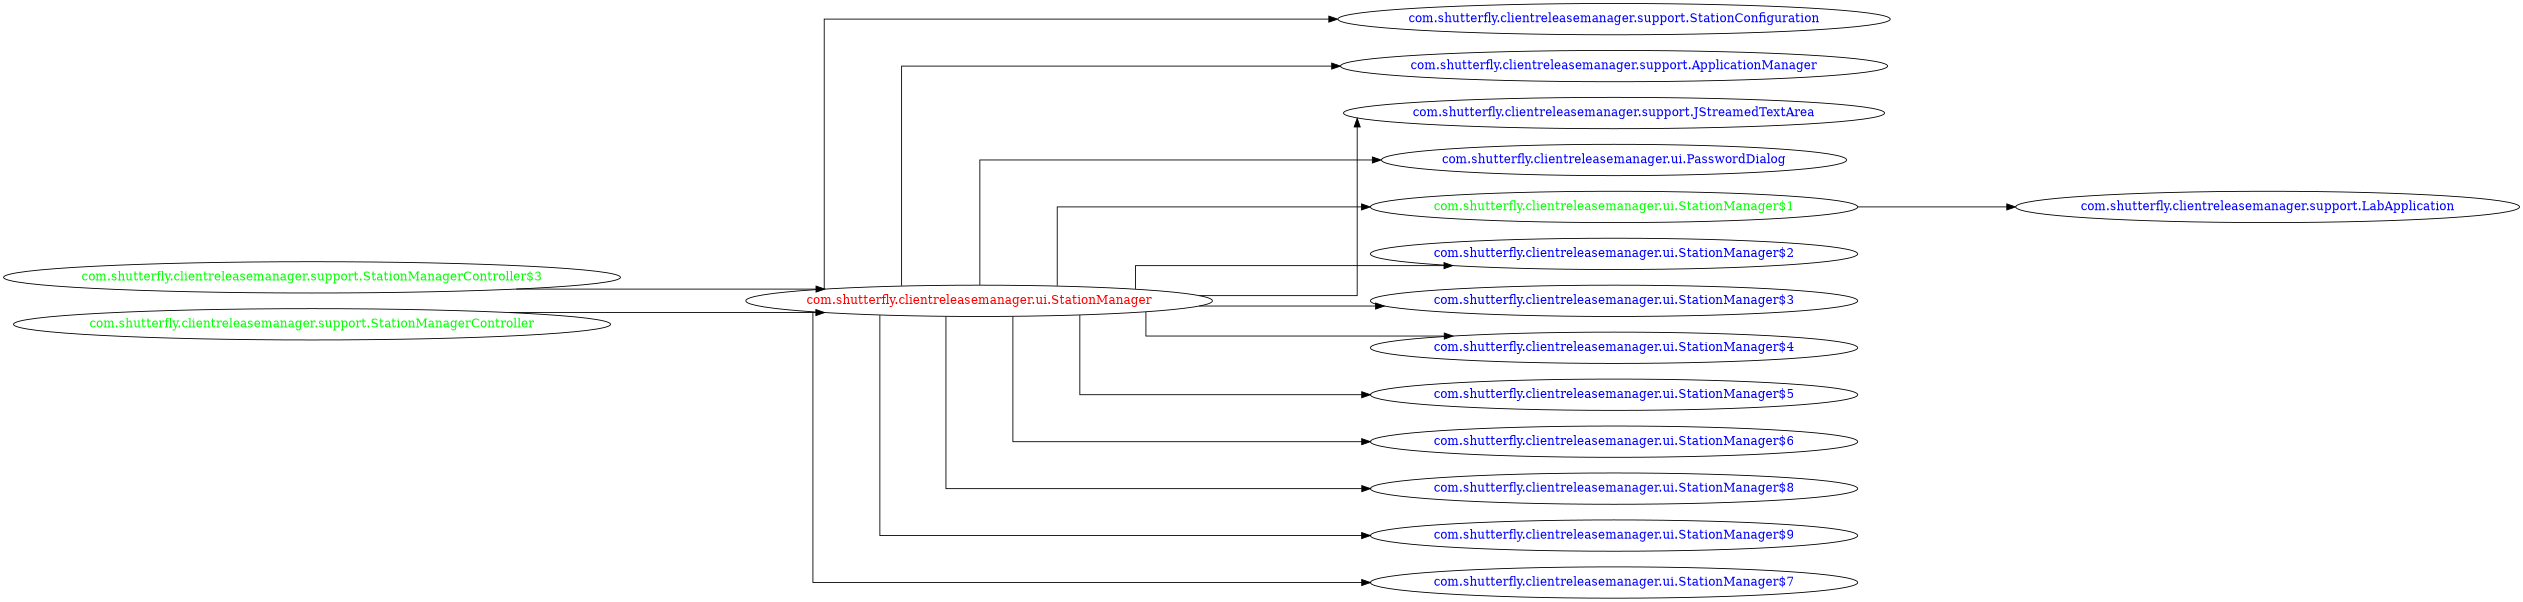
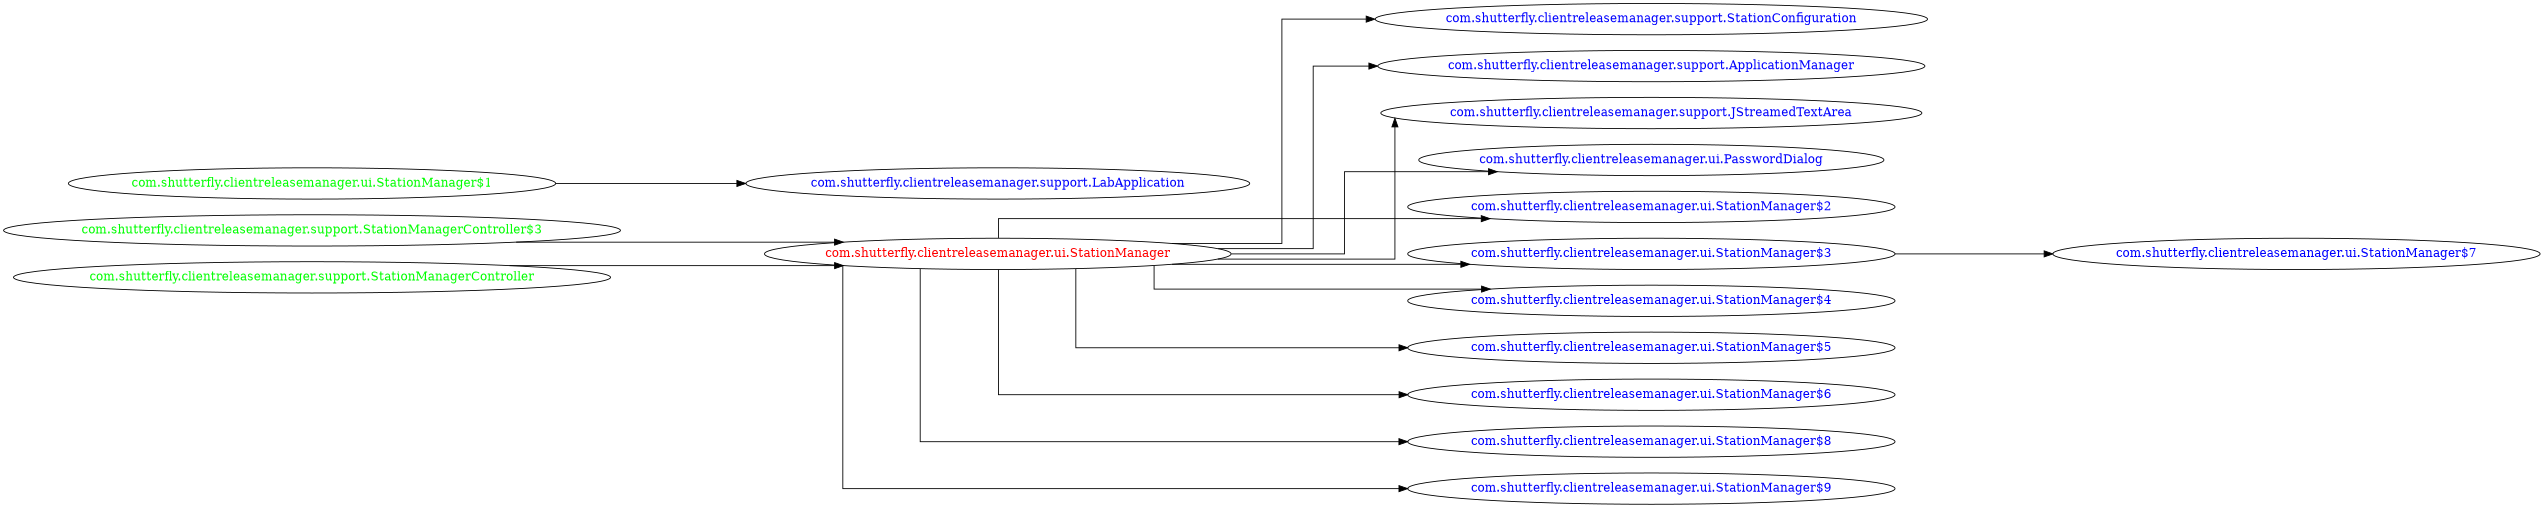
edge "com.shutterfly.clientreleasemanager.ui.StationManager" -> "com.shutterfly.clientreleasemanager.ui.StationManager$1": removed
edge "com.shutterfly.clientreleasemanager.ui.StationManager" -> "com.shutterfly.clientreleasemanager.ui.StationManager$7": now "com.shutterfly.clientreleasemanager.ui.StationManager$3" -> "com.shutterfly.clientreleasemanager.ui.StationManager$7"
